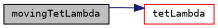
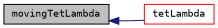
edge "movingTetLambda" -> "tetLambda": reversed
